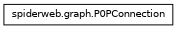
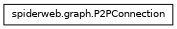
node "spiderweb.graph.P0PConnection": label "spiderweb.graph.P0PConnection" -> "spiderweb.graph.P2PConnection"
